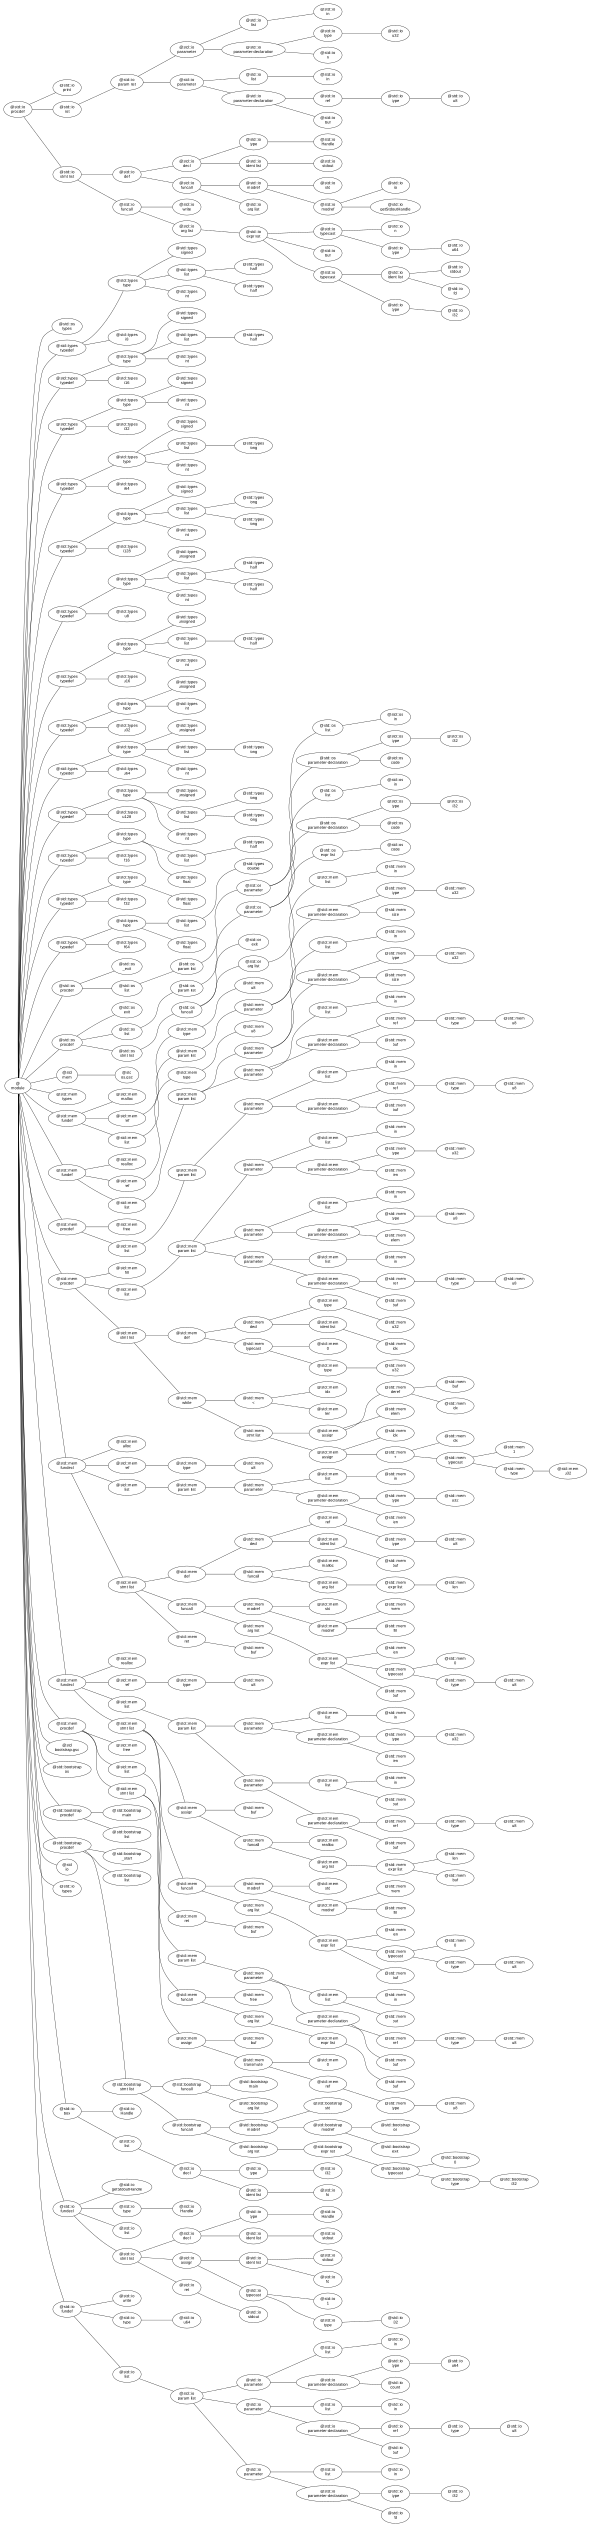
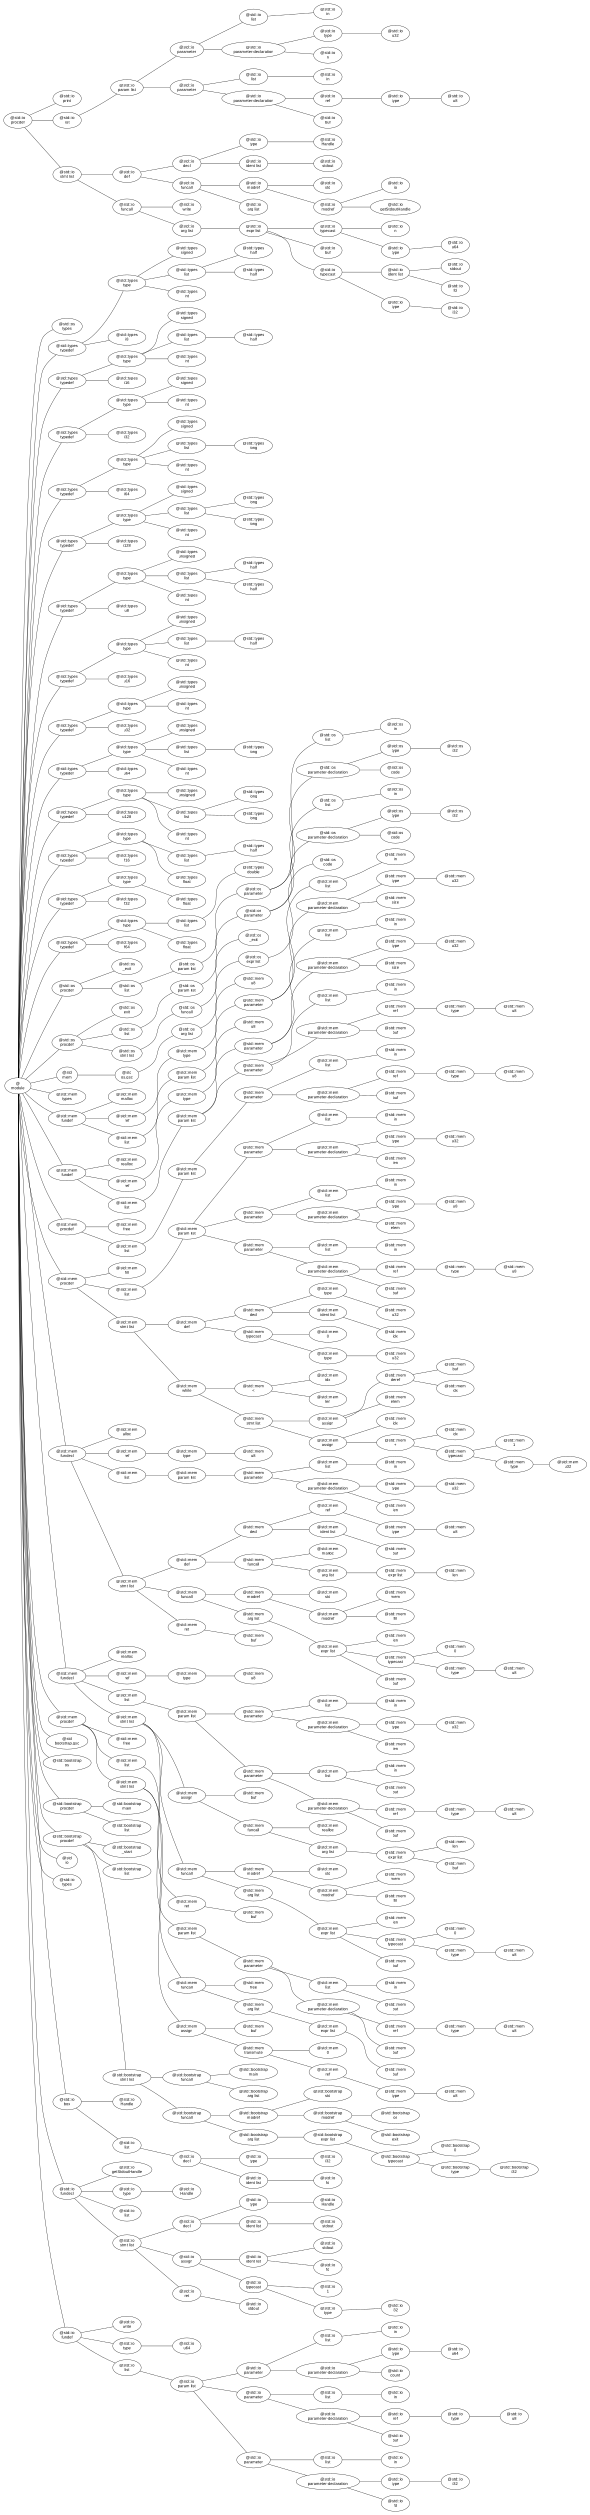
edge "@std::os arg list" -- "@std::os funcall": now "@std::os arg list" -- "@std os.gsc"
